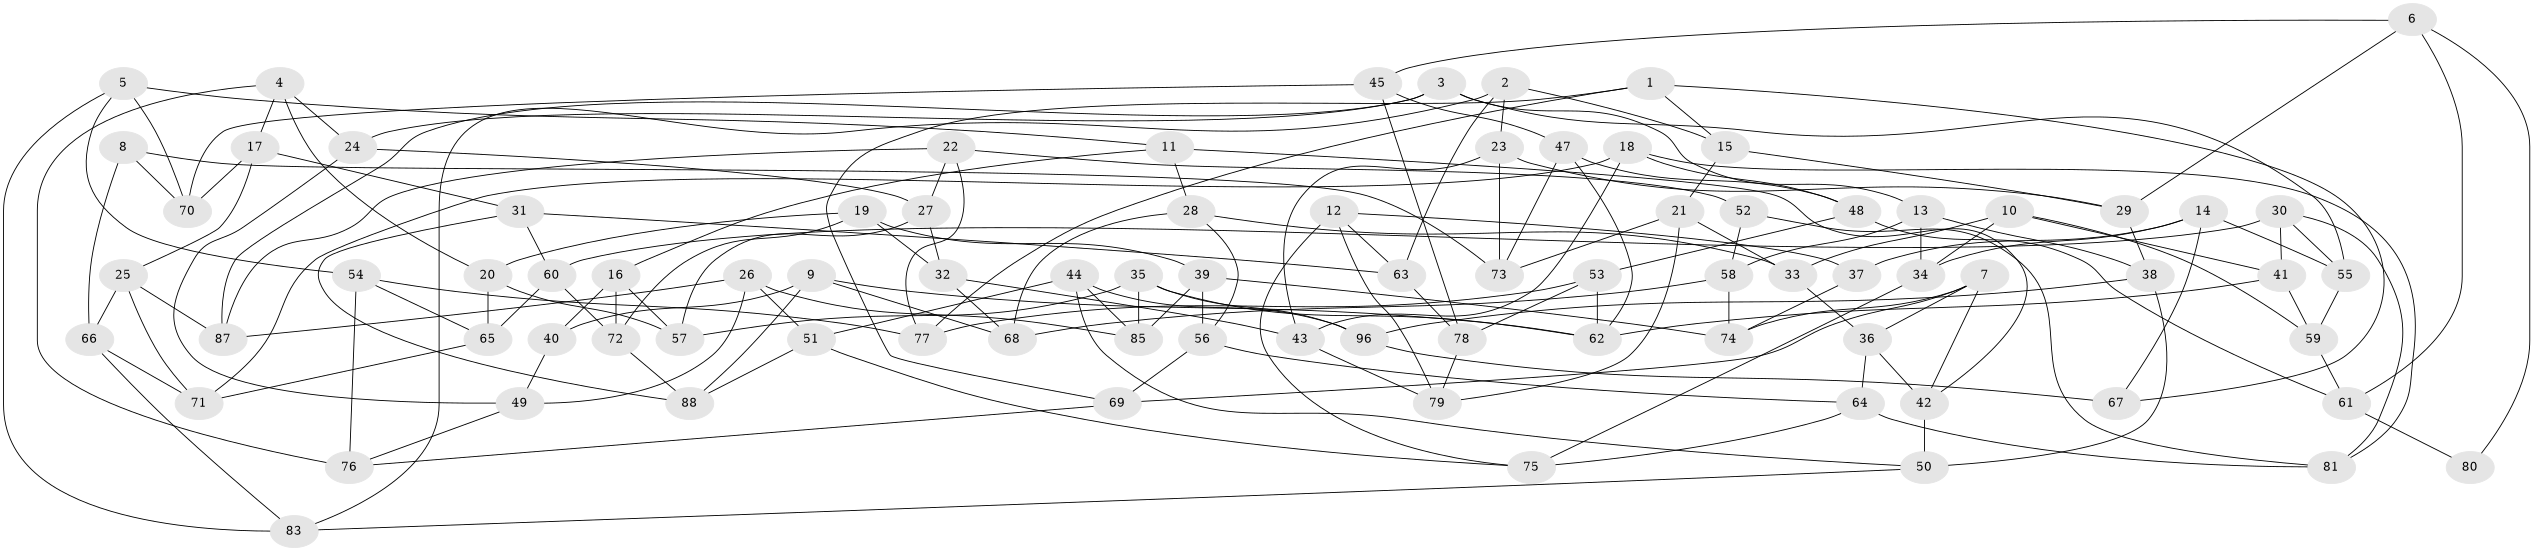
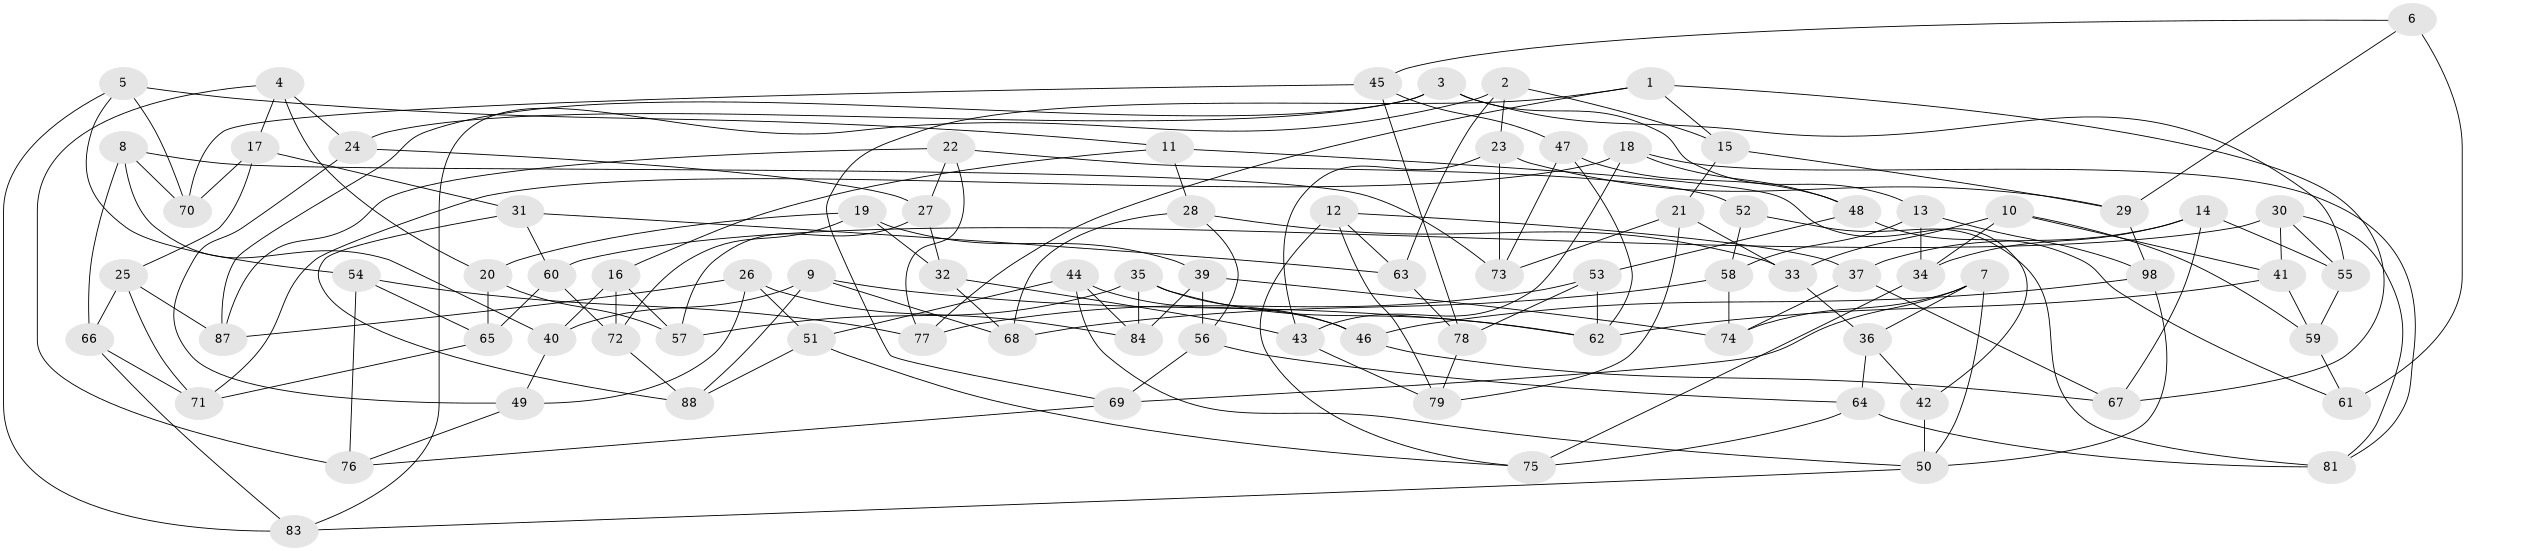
edge "8" -- "40": added
node "38": label "38" -> "98"
edge "7" -- "42": now "7" -- "50"
node "85": label "85" -> "84"
node "96": label "96" -> "46"
edge "37" -- "67": added
node "80": removed
